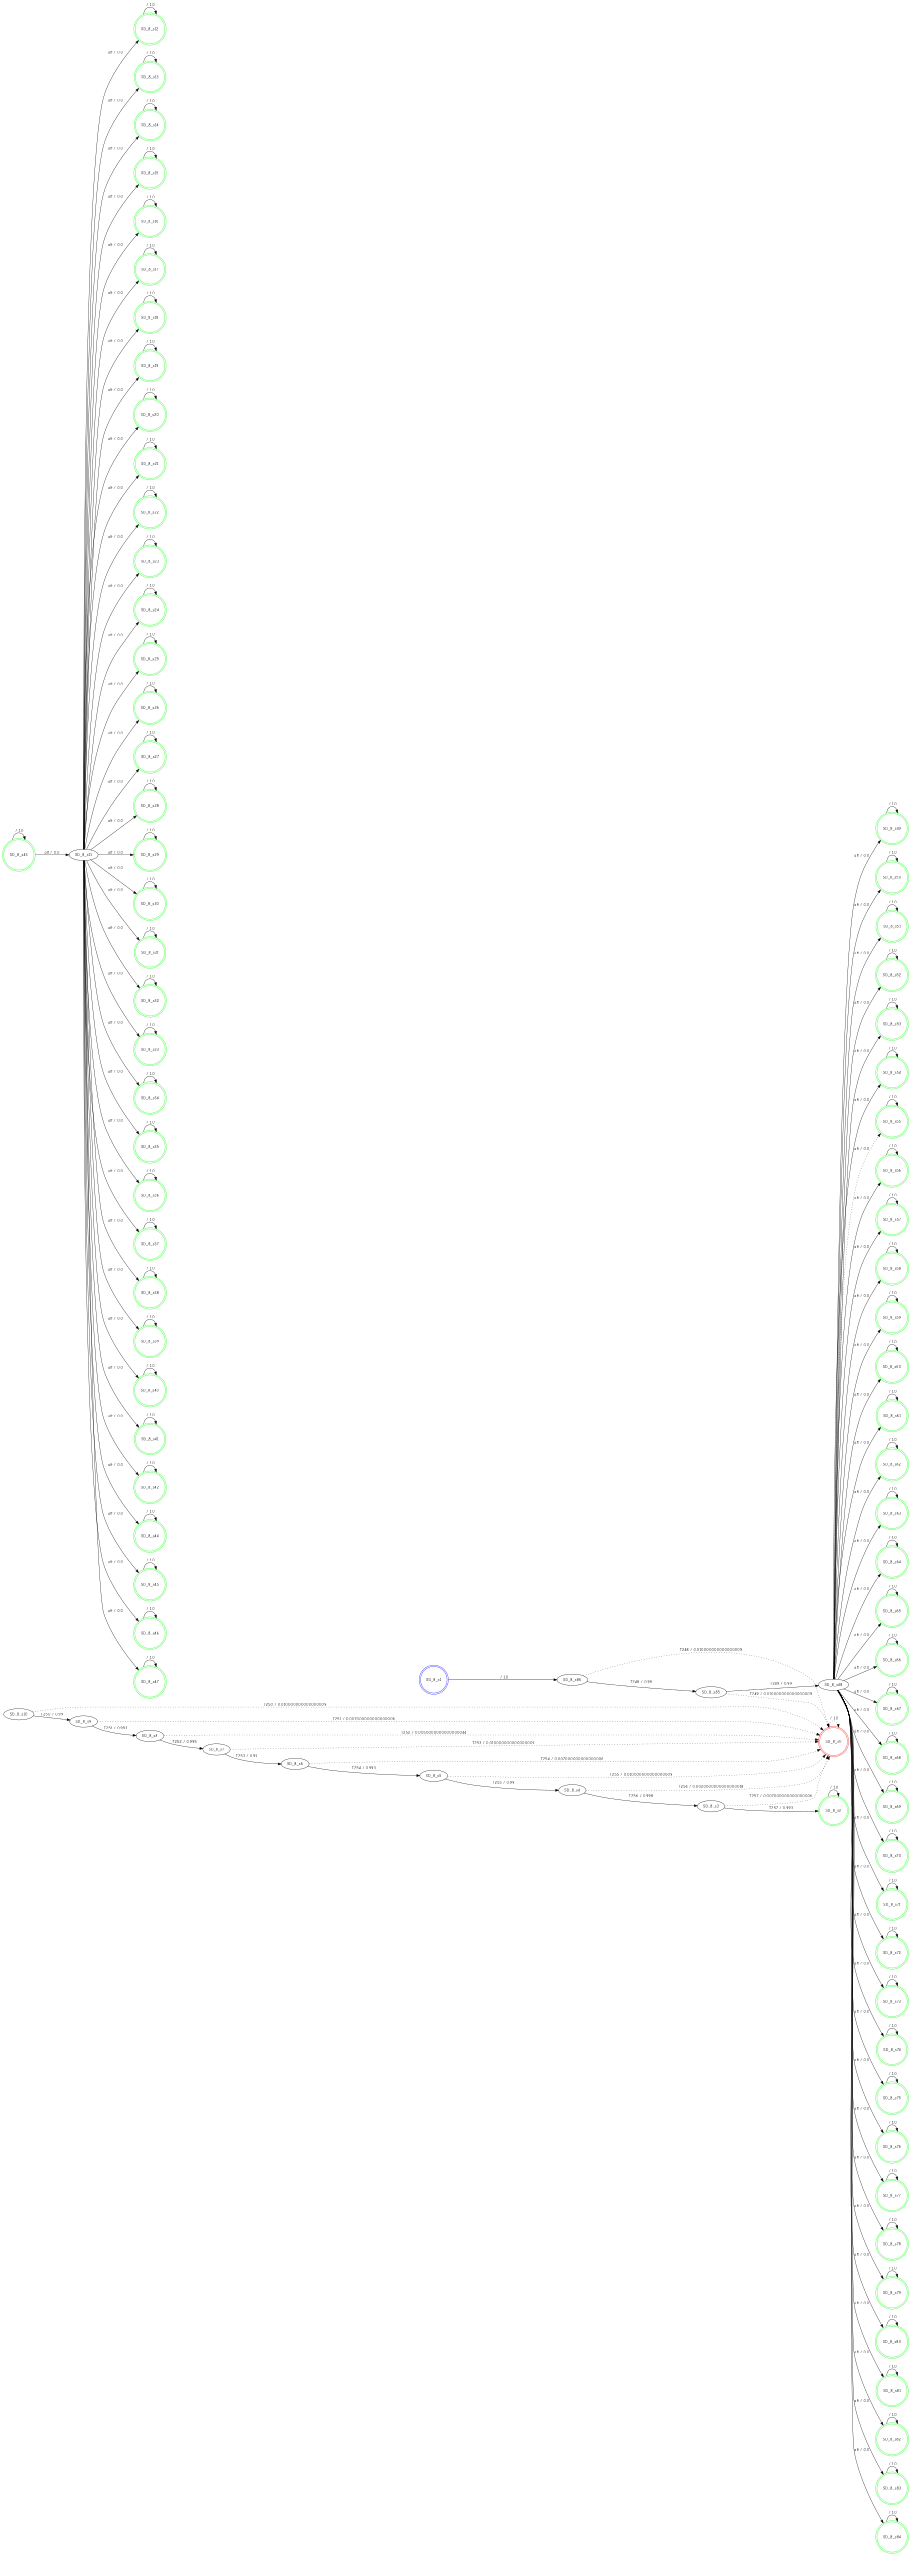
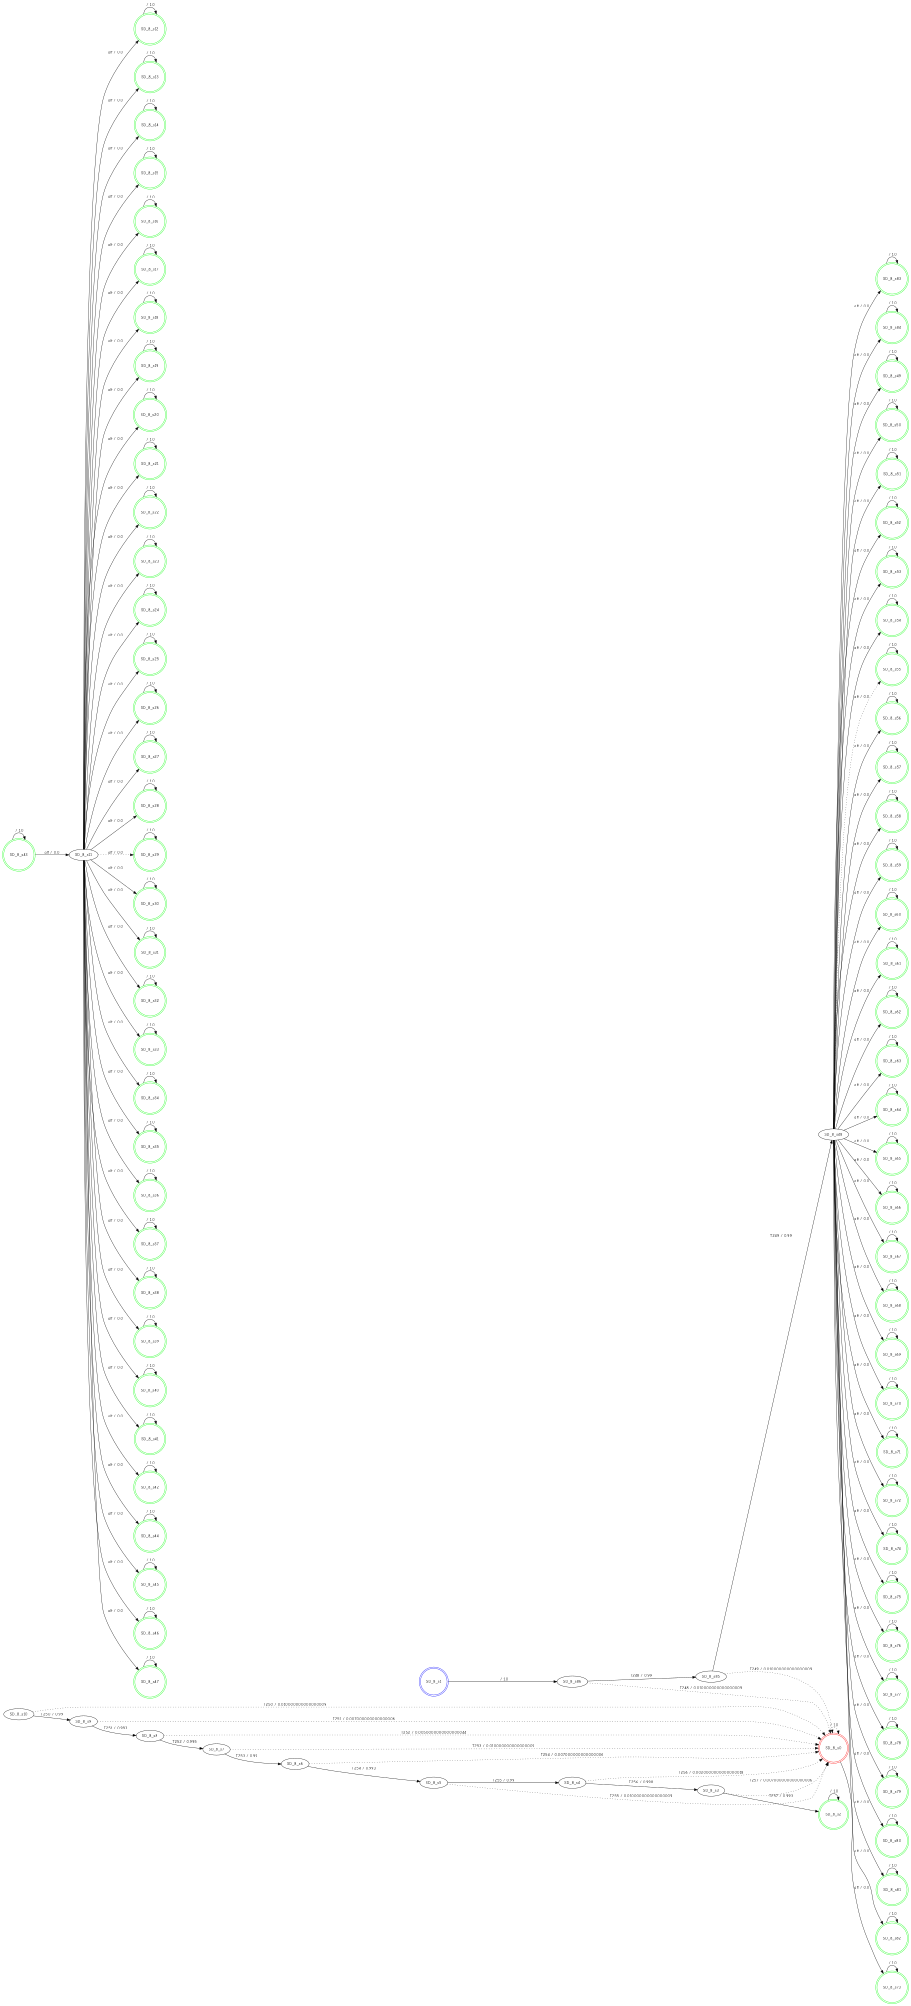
edge "SD_8_s11" -> "SD_8_s29": style solid -> dotted
edge "SD_8_s48" -> "SD_8_s73": now "SD_8_s0" -> "SD_8_s73"
